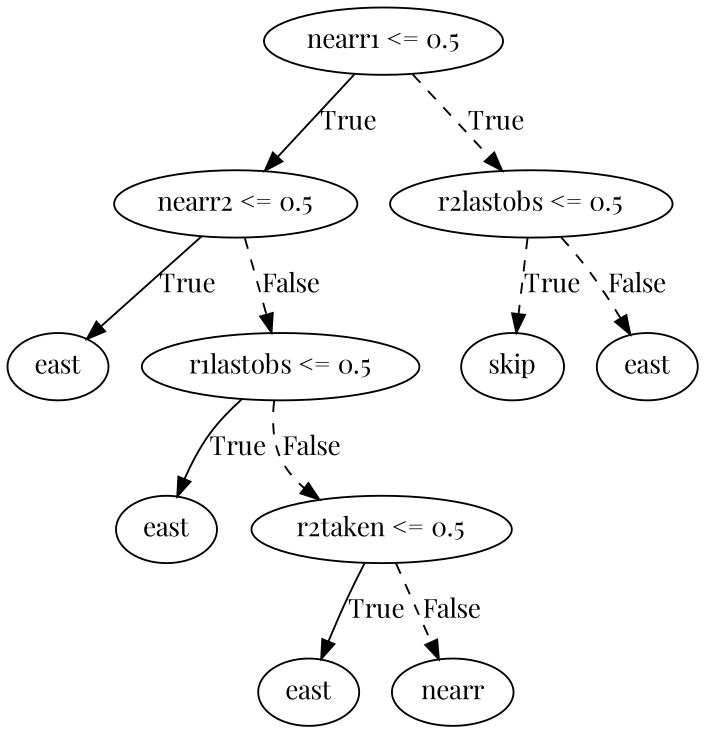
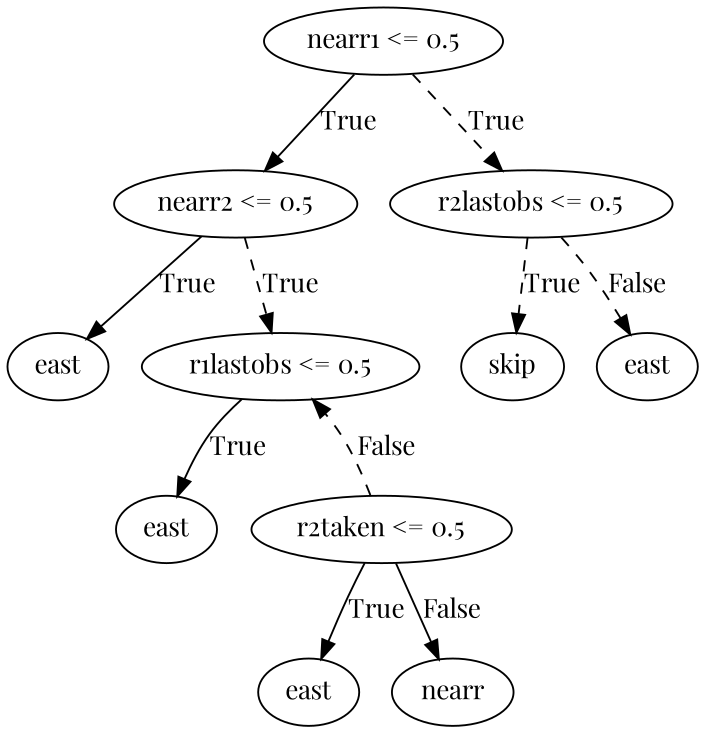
edge "nearr2 <= 0.5" -> "r1lastobs <= 0.5": label "False" -> "True"
edge "r1lastobs <= 0.5" -> "r2taken <= 0.5": reversed
edge "r2taken <= 0.5" -> "nearr": style dashed -> solid
